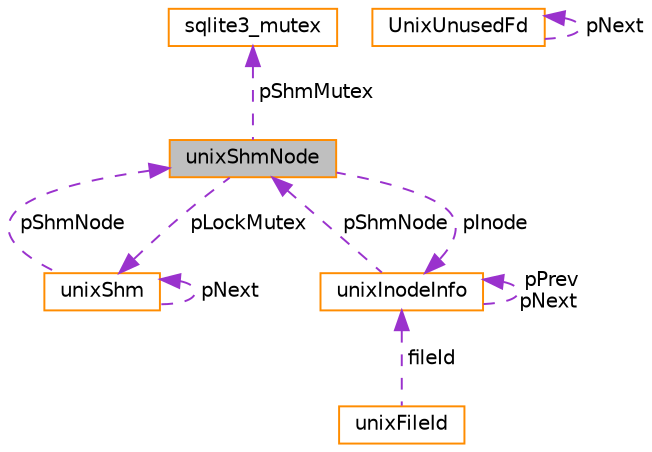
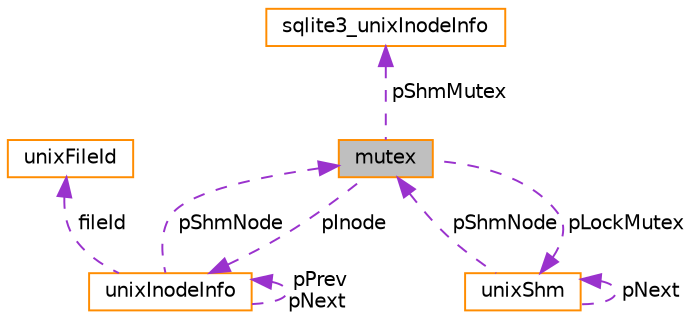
node "sqlite3_mutex": label "sqlite3_mutex" -> "sqlite3_unixInodeInfo"
node "UnixUnusedFd": removed
node "unixShmNode": label "unixShmNode" -> "mutex"
edge "unixFileId" -> "unixInodeInfo": reversed
